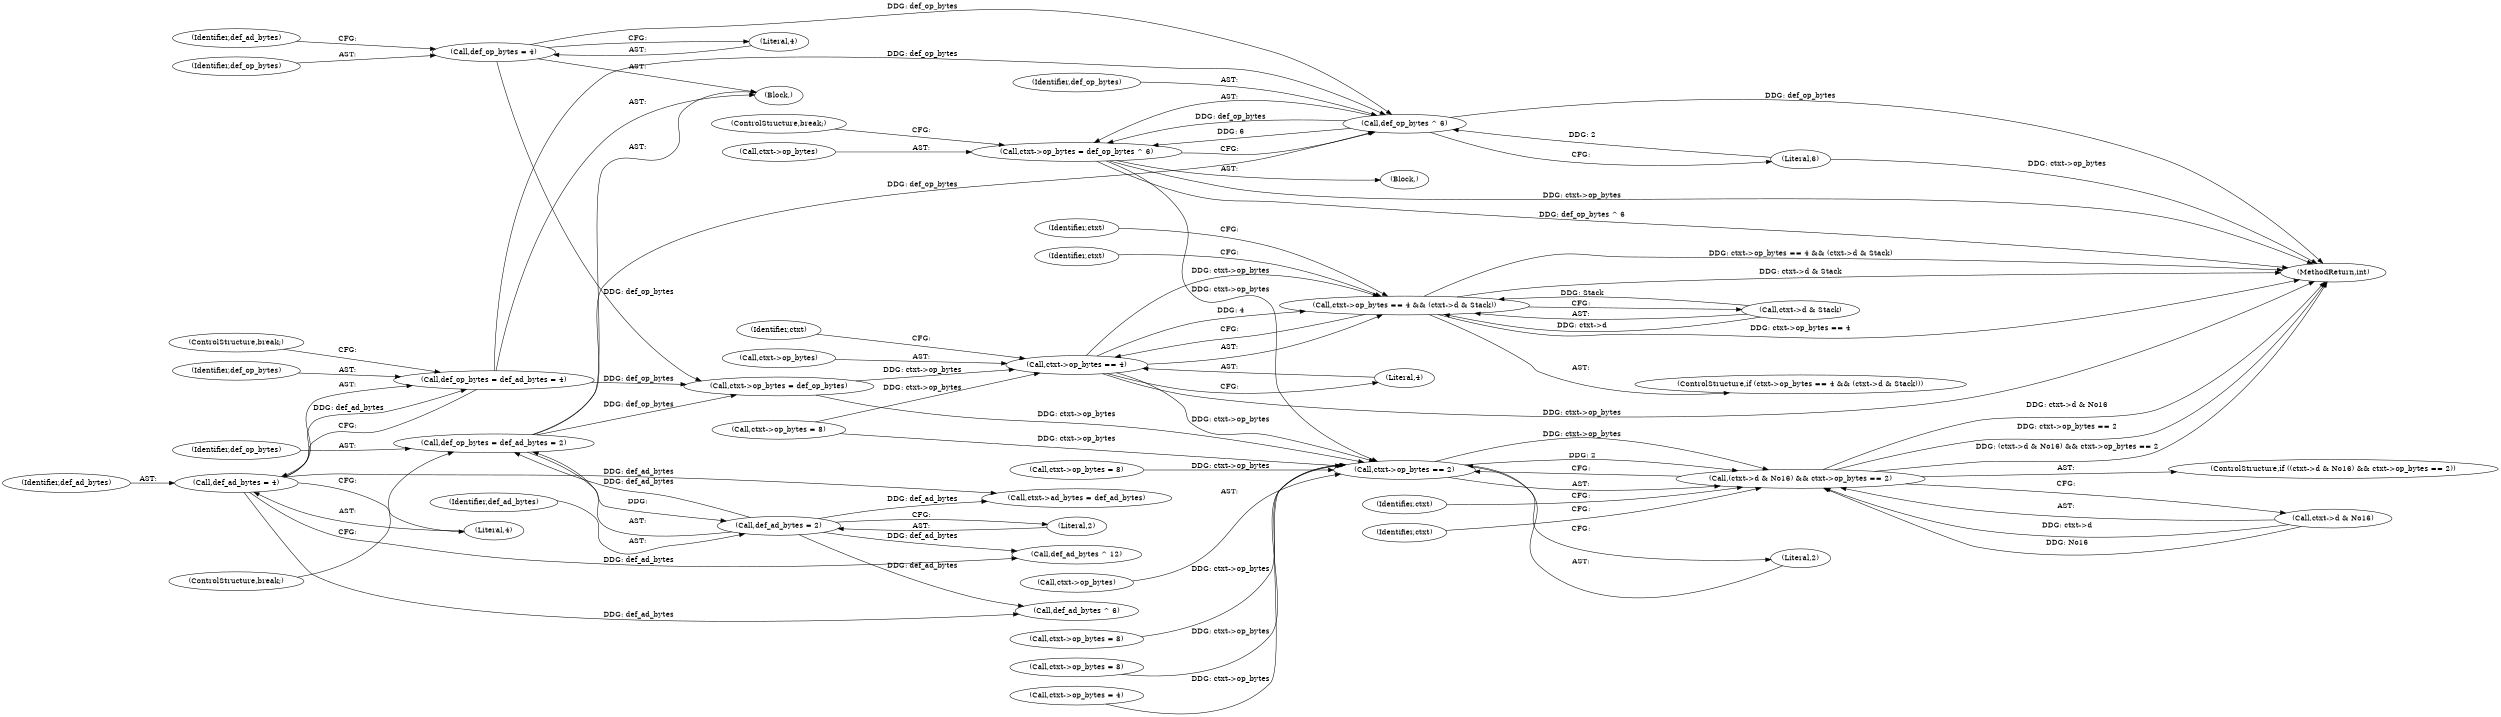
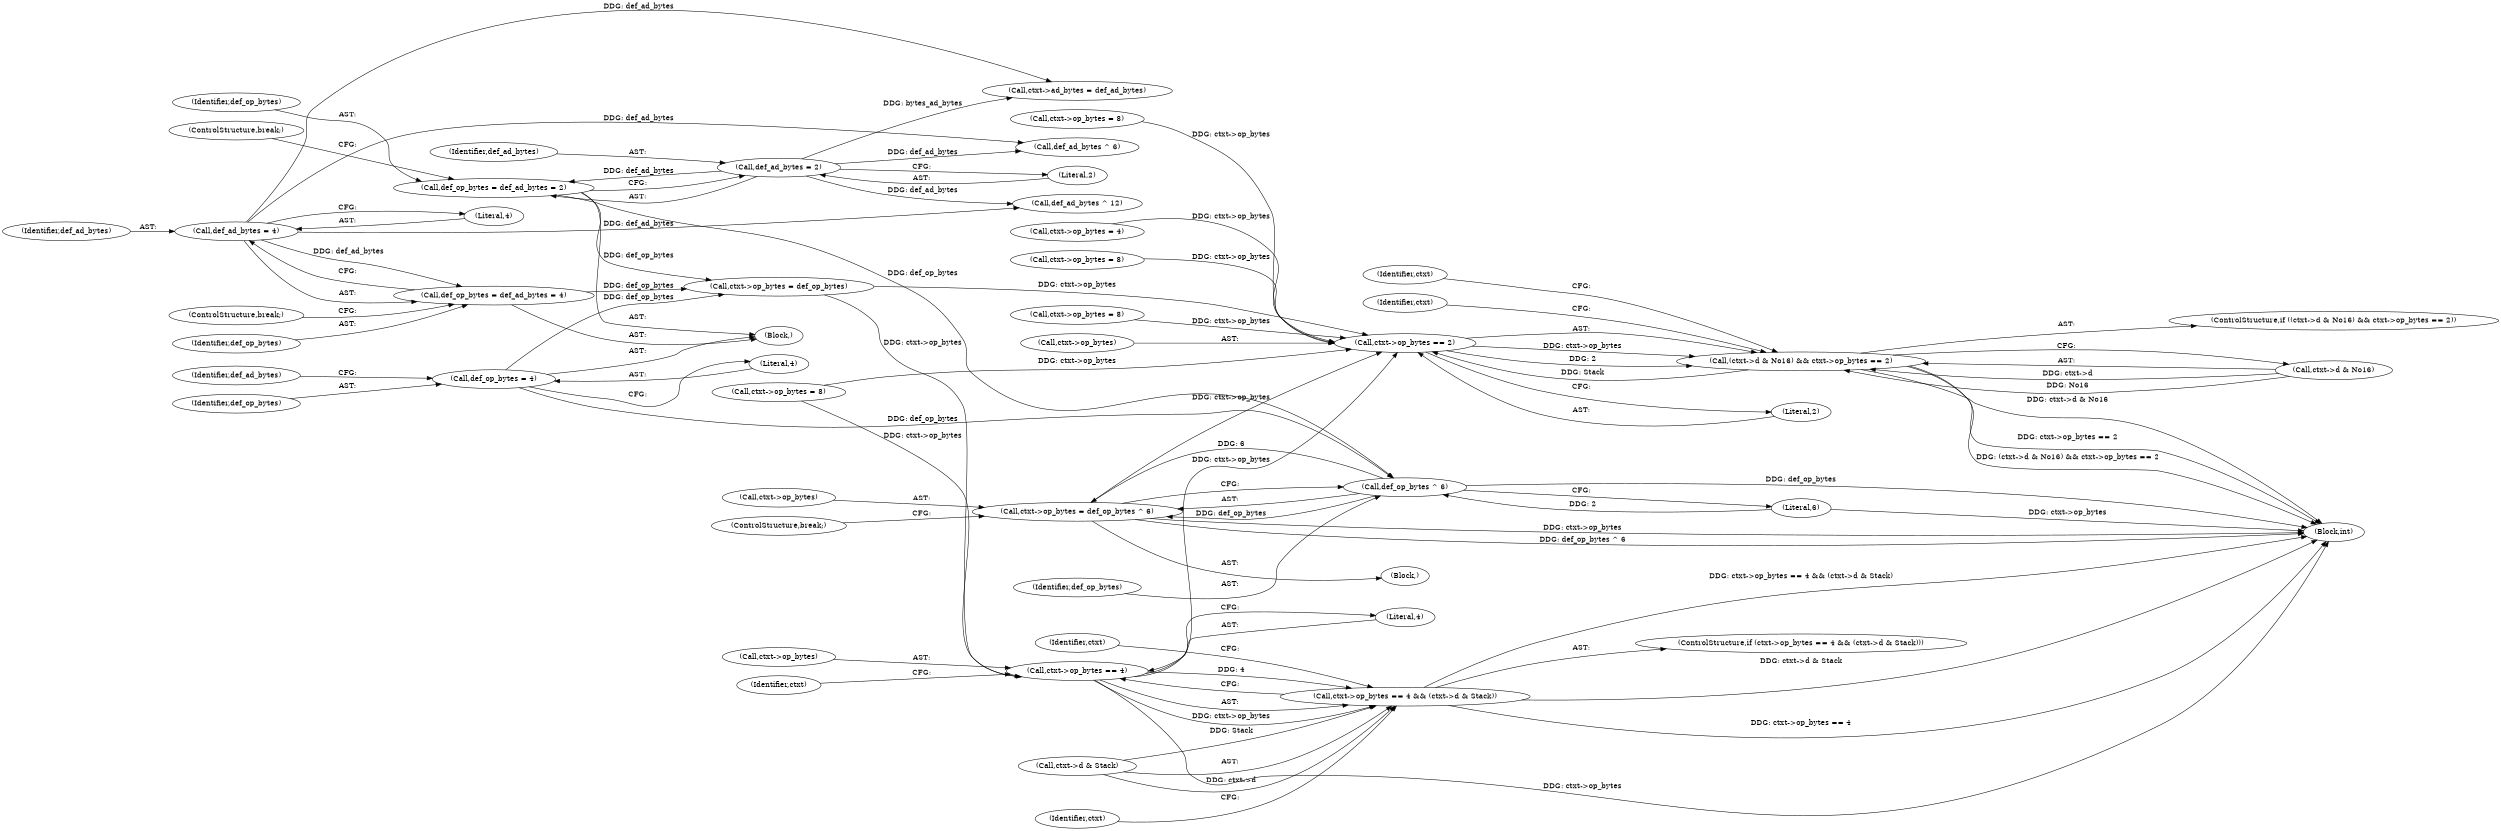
edge "(Call,def_op_bytes = def_ad_bytes = 4)" -> "(Call,def_op_bytes ^ 6)": removed, label "DDG: def_op_bytes"
node "(MethodReturn,int)": label "(MethodReturn,int)" -> "(Block,int)"
edge "(Call,ctxt->op_bytes == 4 && (ctxt->d & Stack))" -> "(Call,ctxt->d & Stack)": removed, label "CFG:"
edge "(Call,(ctxt->d & No16) && ctxt->op_bytes == 2)" -> "(Call,ctxt->op_bytes == 2)": label "CFG: " -> "DDG: Stack"
edge "(Call,def_ad_bytes = 2)" -> "(Call,ctxt->ad_bytes = def_ad_bytes)": label "DDG: def_ad_bytes" -> "DDG: bytes_ad_bytes"
edge "(Call,def_op_bytes = def_ad_bytes = 2)" -> "(Call,def_ad_bytes = 2)": label "DDG: " -> "CFG: "
